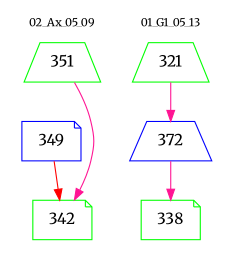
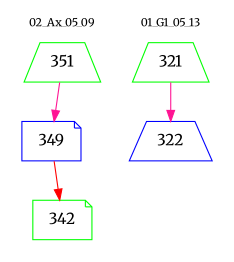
edge "351" -> "342": now "351" -> "349"
node "372": label "372" -> "322"
node "338": removed
